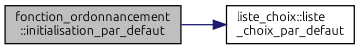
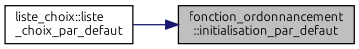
edge "fonction_ordonnancement ::initialisation_par_defaut" -> "liste_choix::liste _choix_par_defaut": reversed
